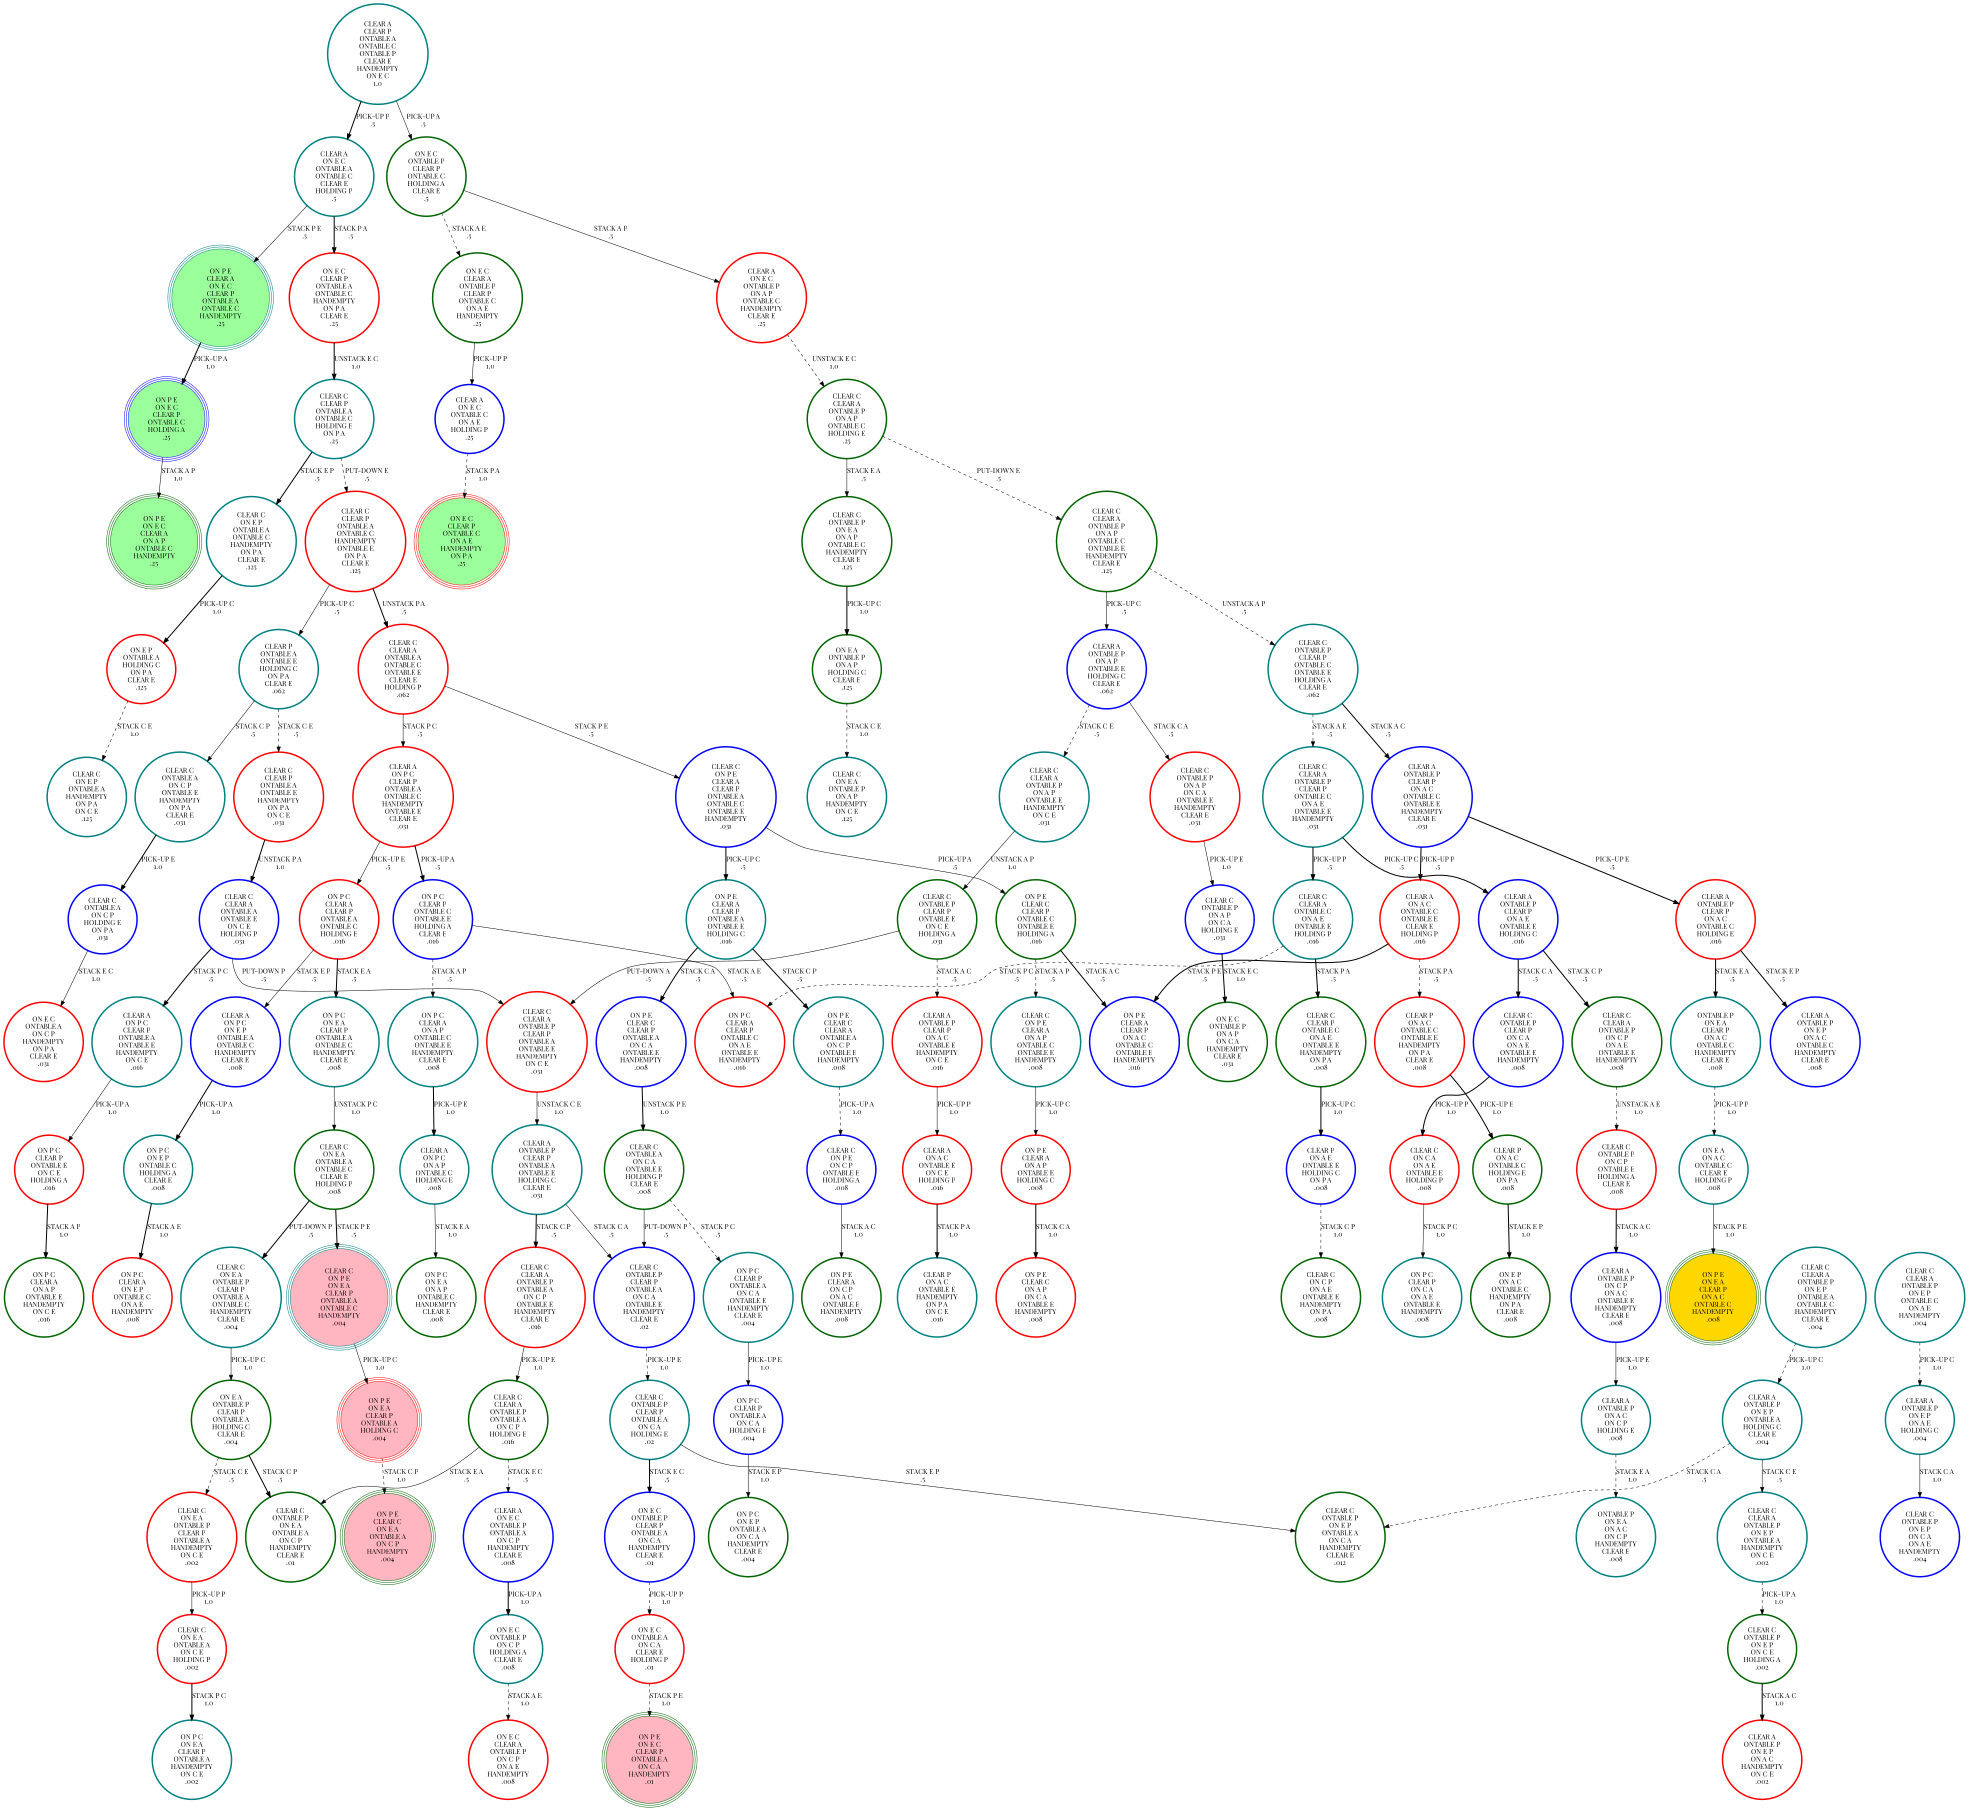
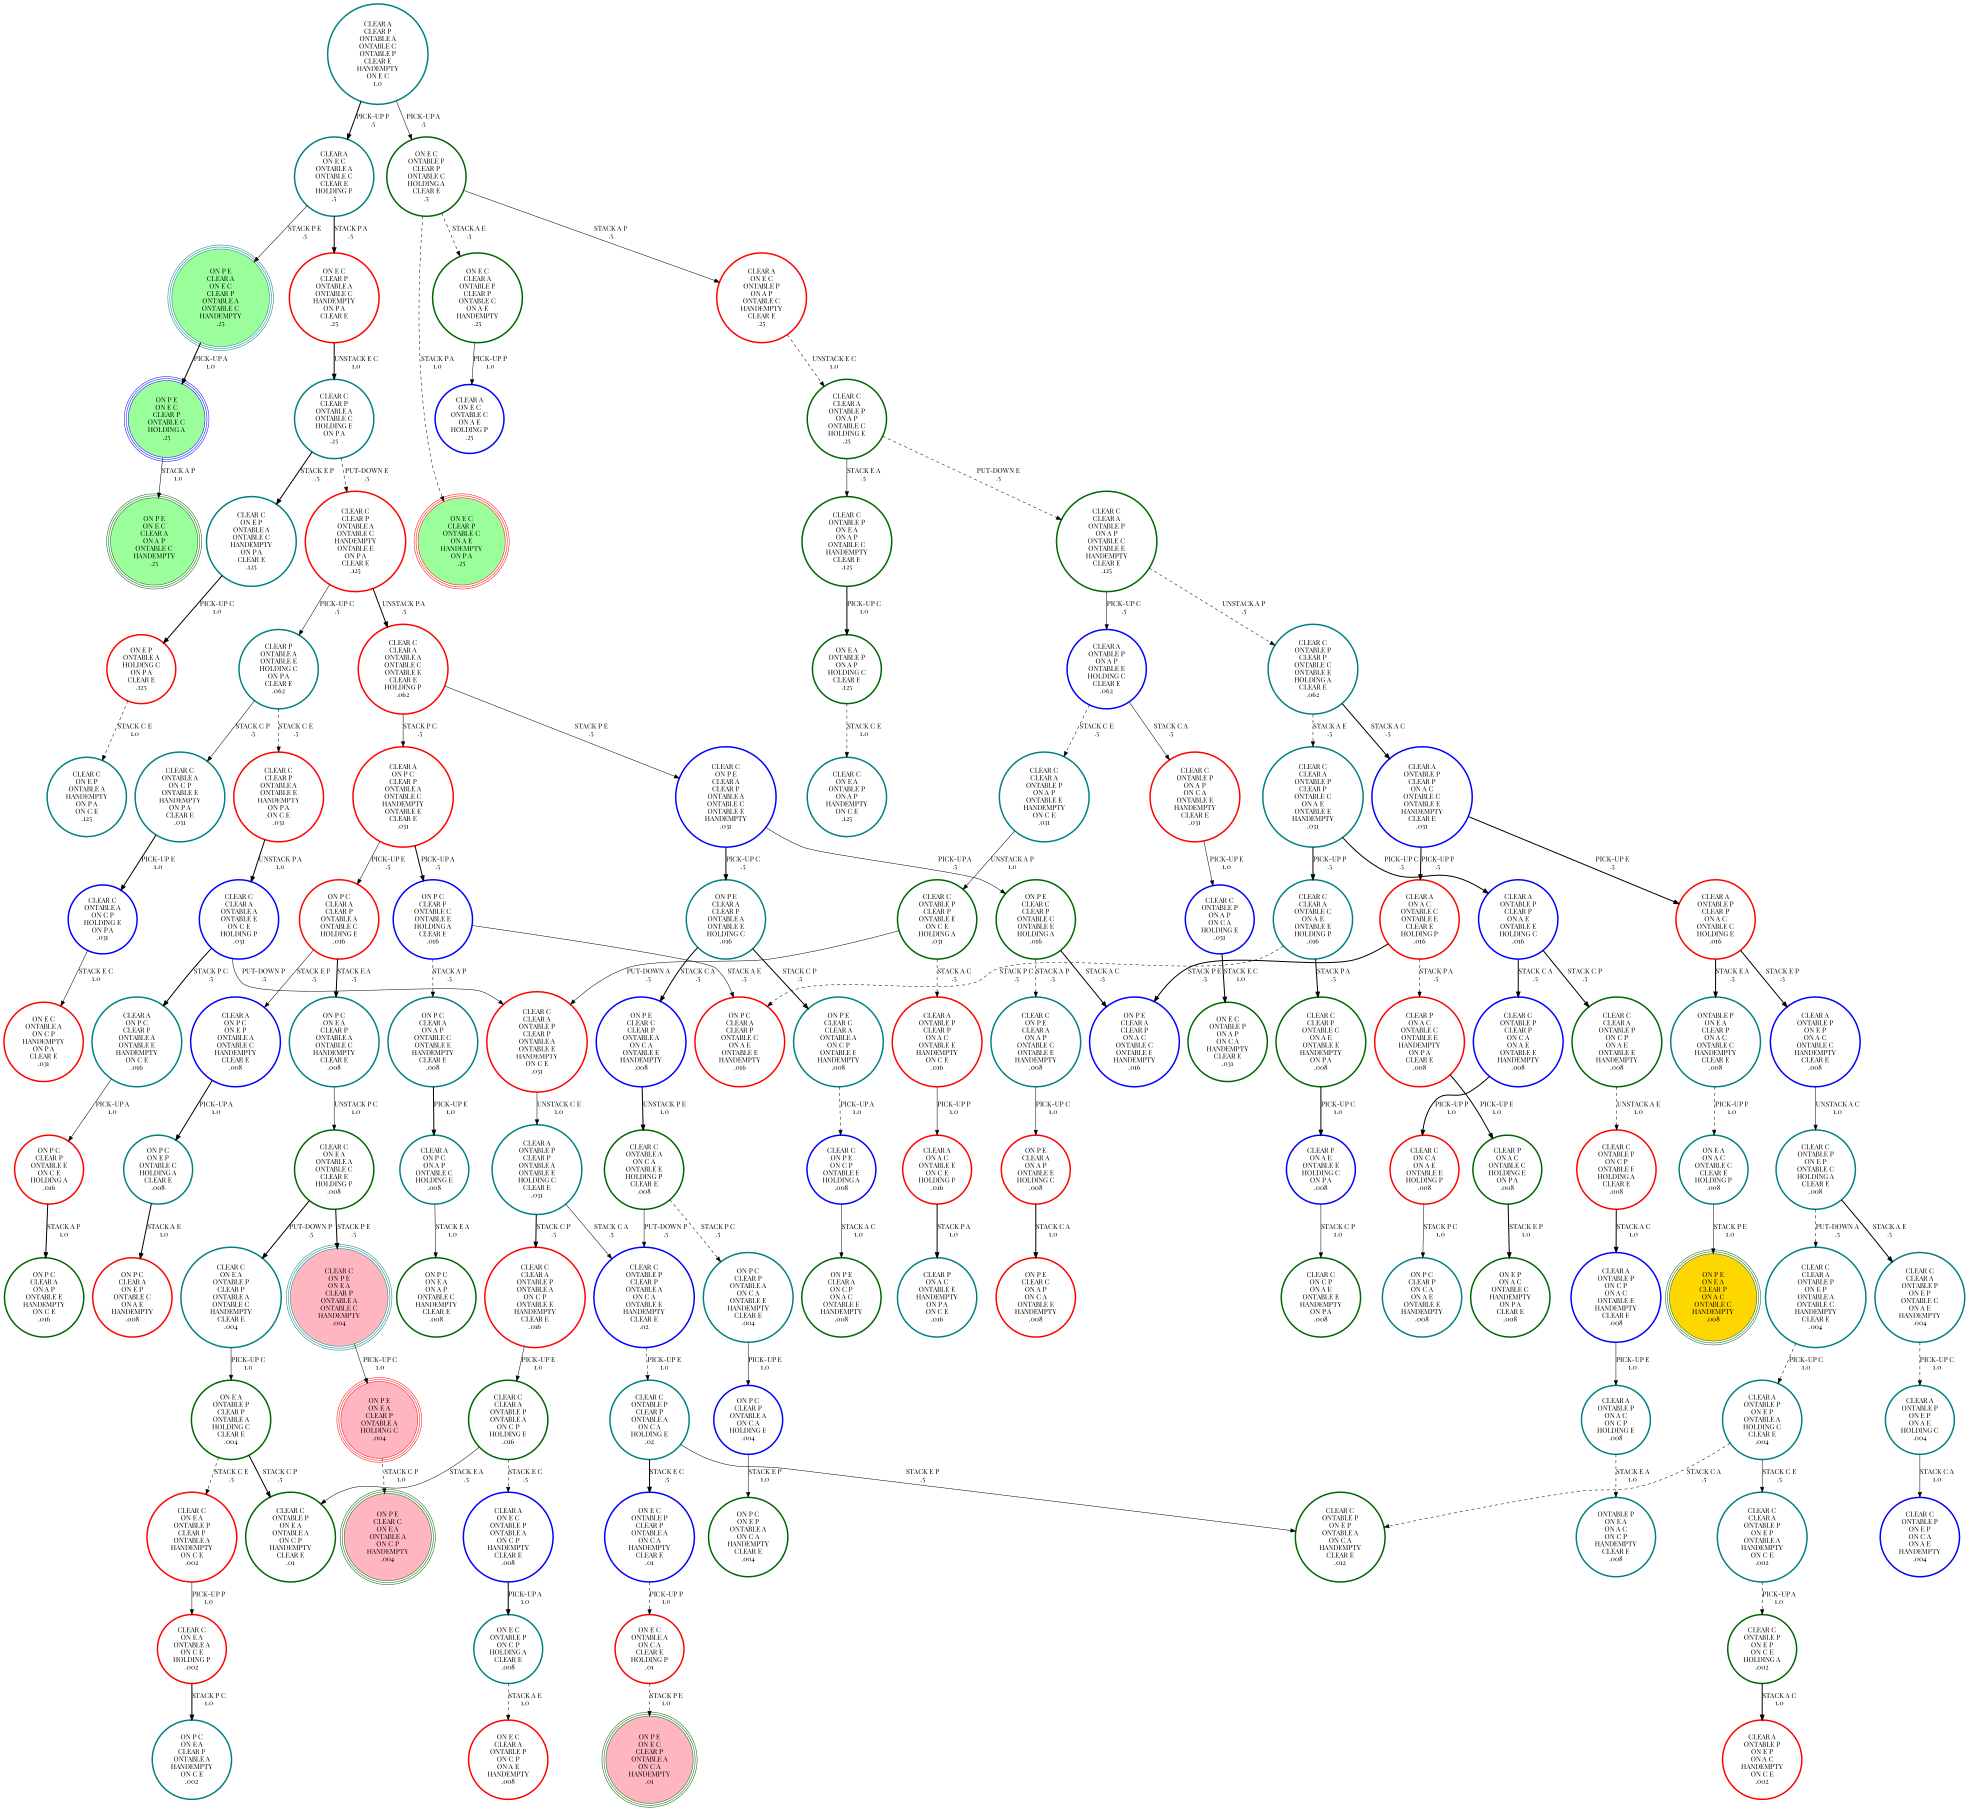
edge "CLEAR A ON E C ONTABLE C ON A E HOLDING P .25" -> "ON E C CLEAR P ONTABLE C ON A E HANDEMPTY ON P A .25": now "ON E C ONTABLE P CLEAR P ONTABLE C HOLDING A CLEAR E .5" -> "ON E C CLEAR P ONTABLE C ON A E HANDEMPTY ON P A .25"
node "CLEAR C ONTABLE P ON E P ONTABLE C HOLDING A CLEAR E .008": added
edge "CLEAR P ON A E ONTABLE E HOLDING C ON P A .008" -> "CLEAR C ON C P ON A E ONTABLE E HANDEMPTY ON P A .008": style dashed -> solid
